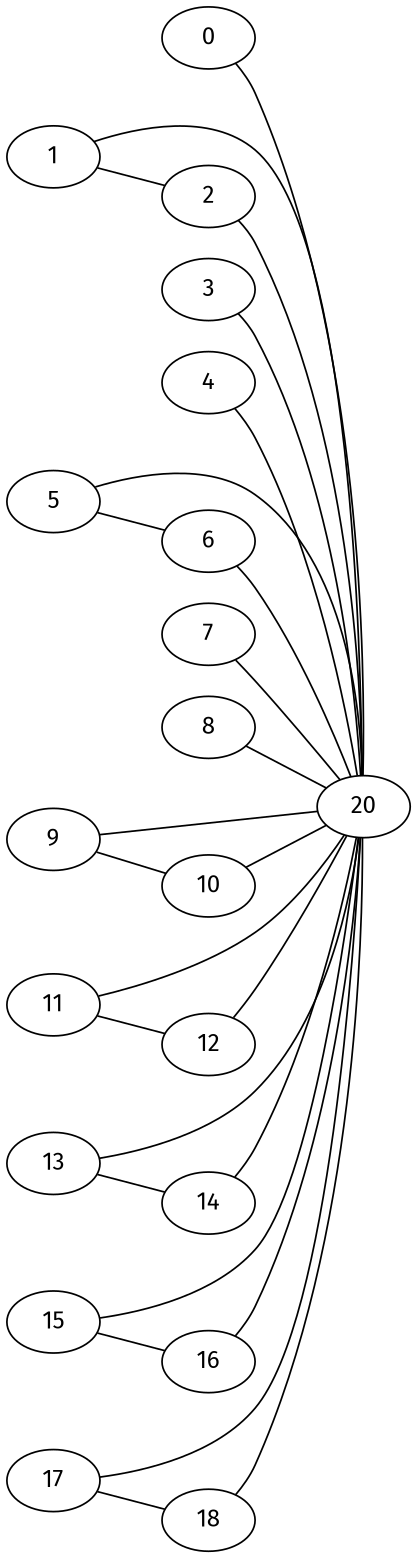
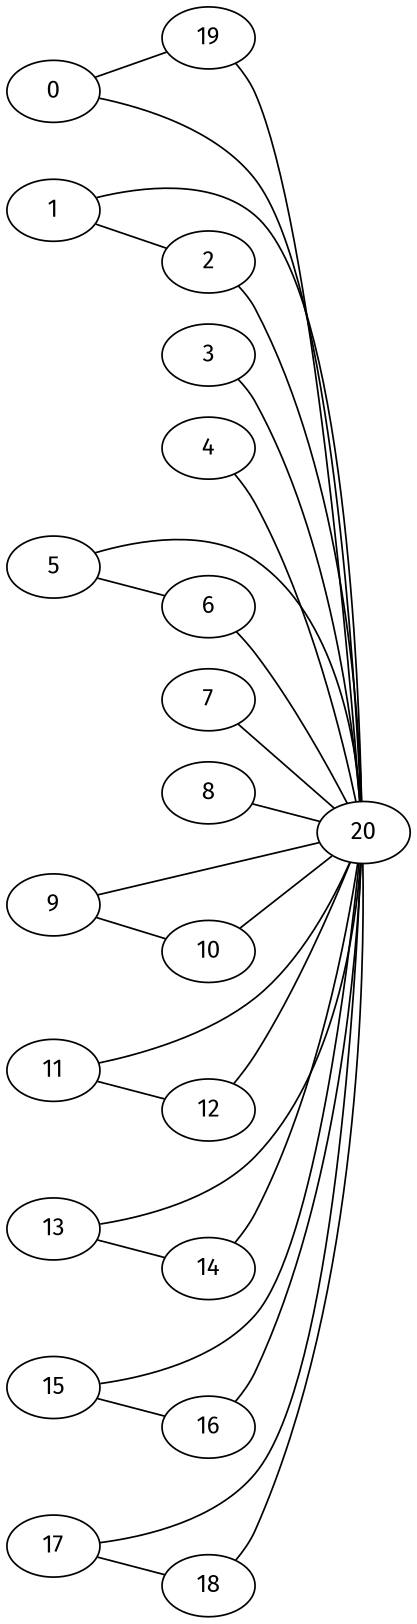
node "19": added
